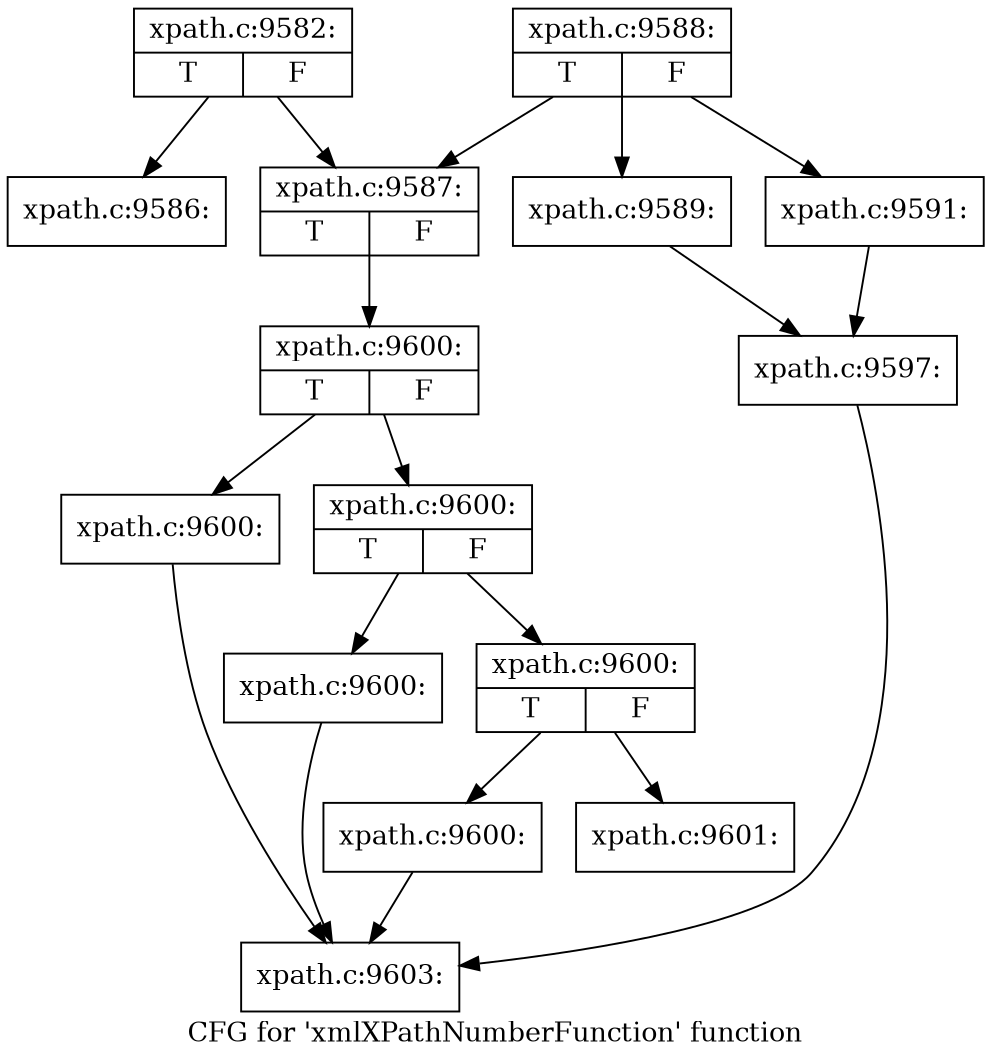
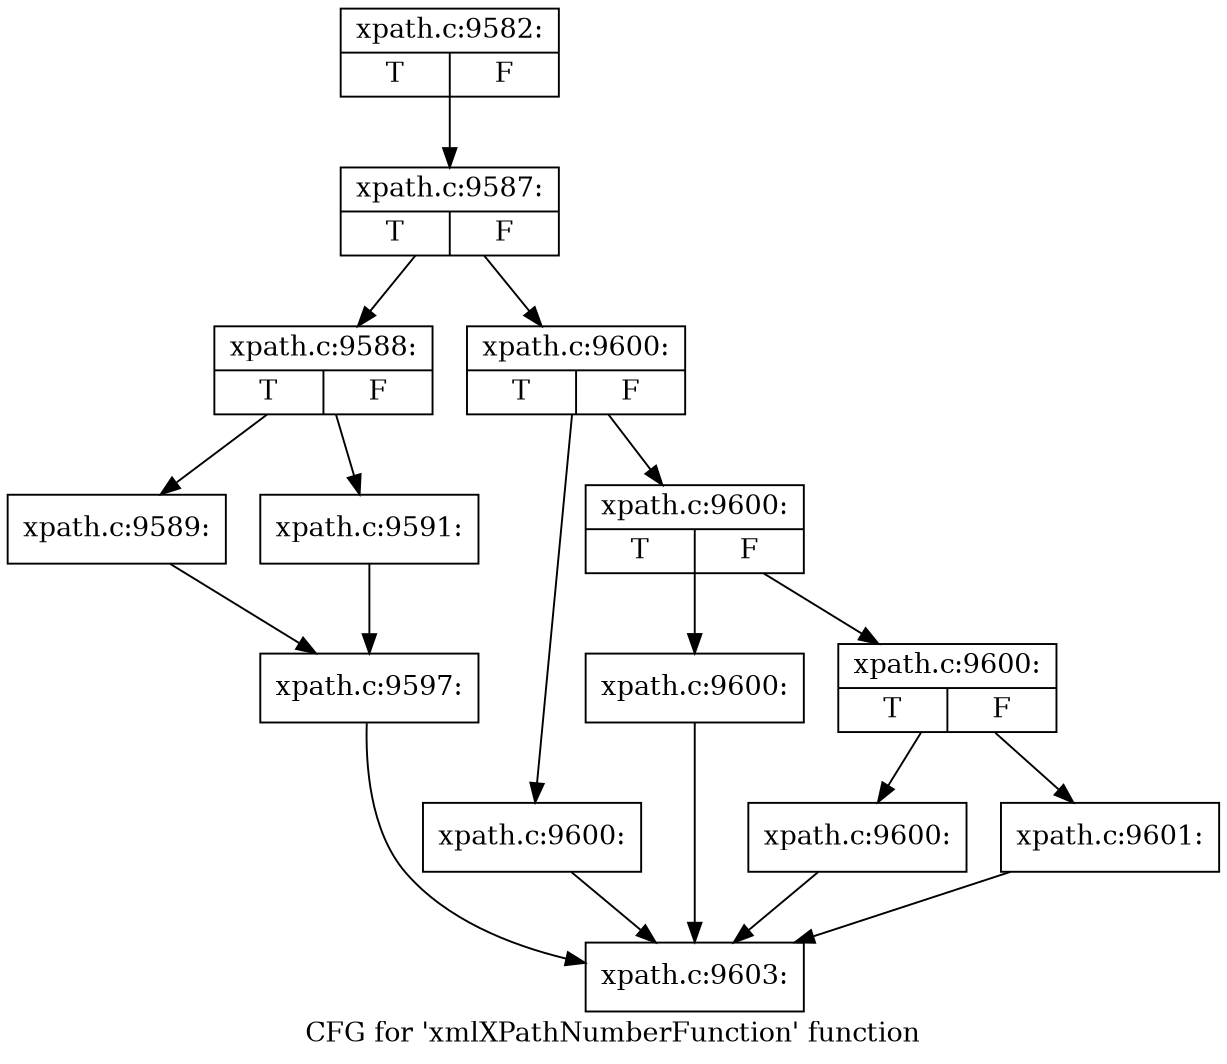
edge "xpath.c:9588:" -> "xpath.c:9587:": reversed
node "xpath.c:9586:": removed
edge "xpath.c:9601:" -> "xpath.c:9603:": added
